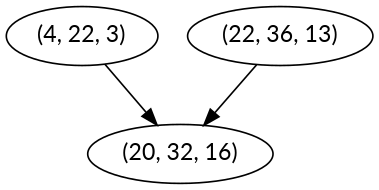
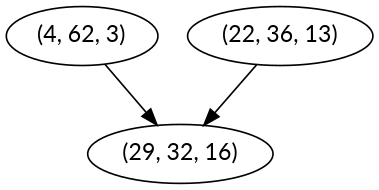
node "(4, 22, 3)": label "(4, 22, 3)" -> "(4, 62, 3)"
node "(20, 32, 16)": label "(20, 32, 16)" -> "(29, 32, 16)"
